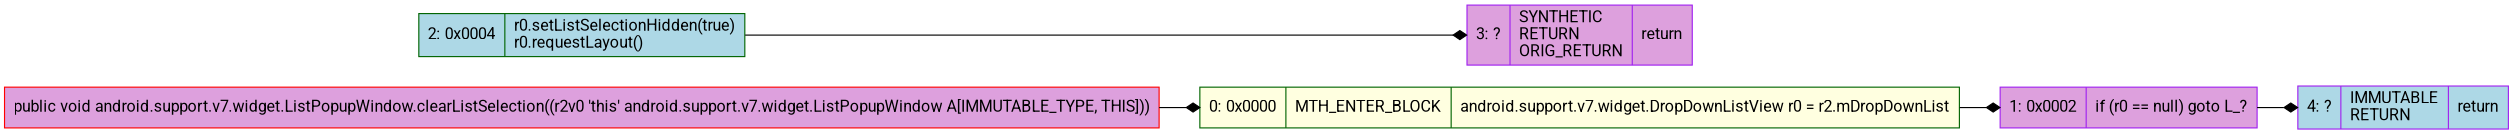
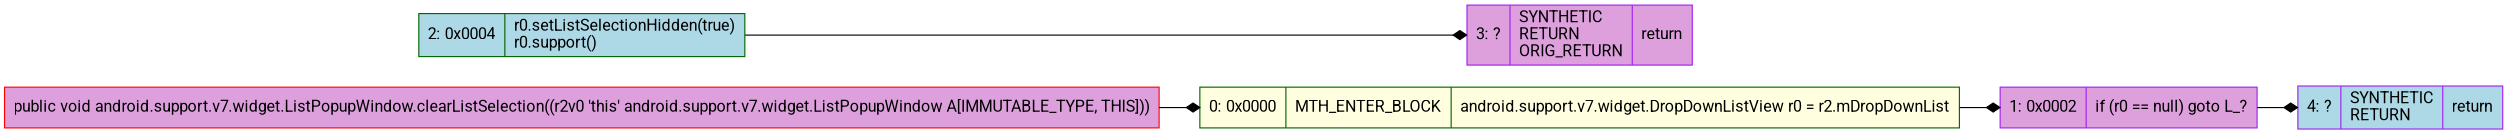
node "2: 0x0004": text "r0.requestLayout()" -> "r0.support()"
node "4: ?": text "IMMUTABLE" -> "SYNTHETIC"
